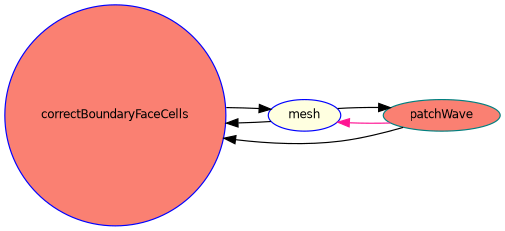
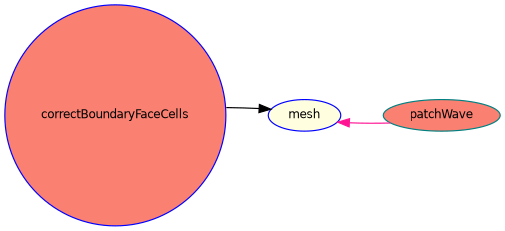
edge "mesh" -> "patchWave": removed
edge "mesh" -> "correctBoundaryFaceCells": removed
edge "patchWave" -> "correctBoundaryFaceCells": removed
